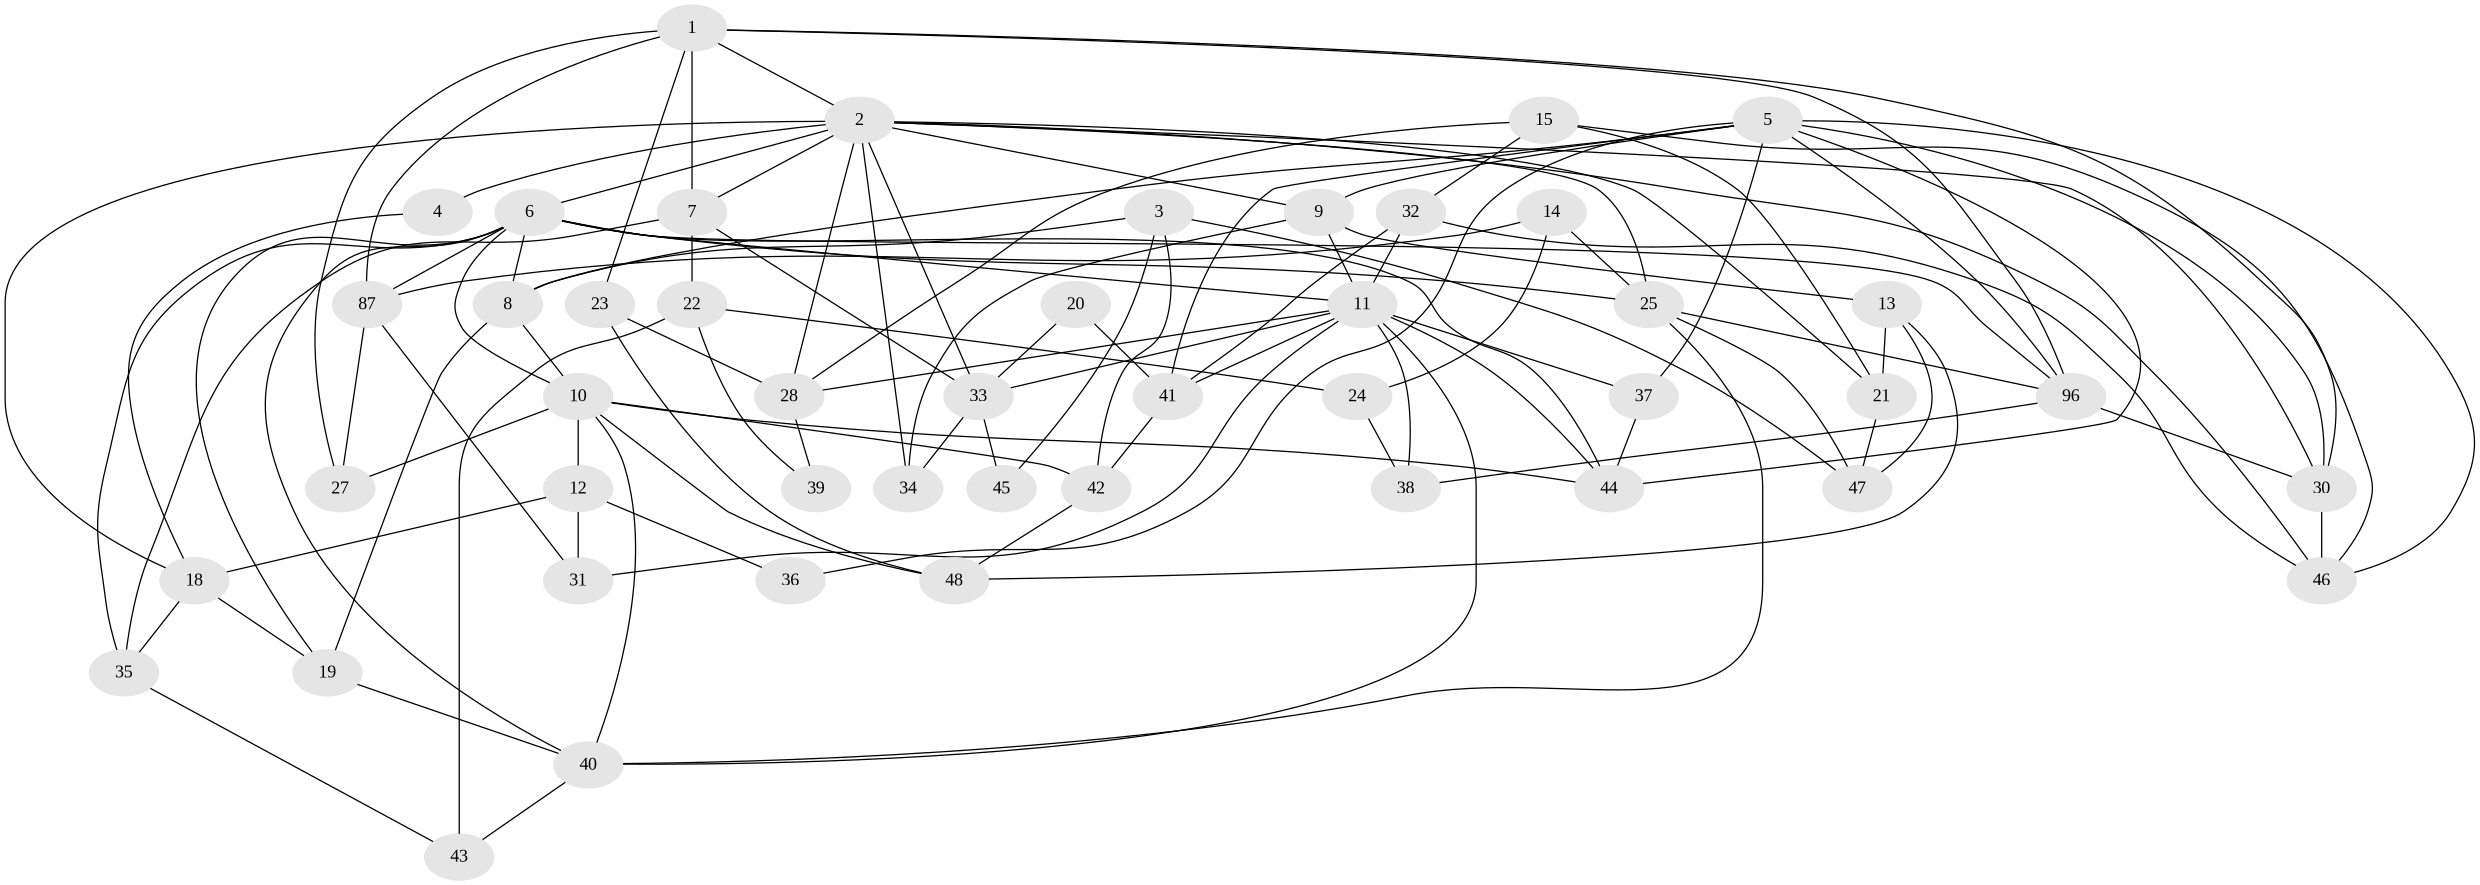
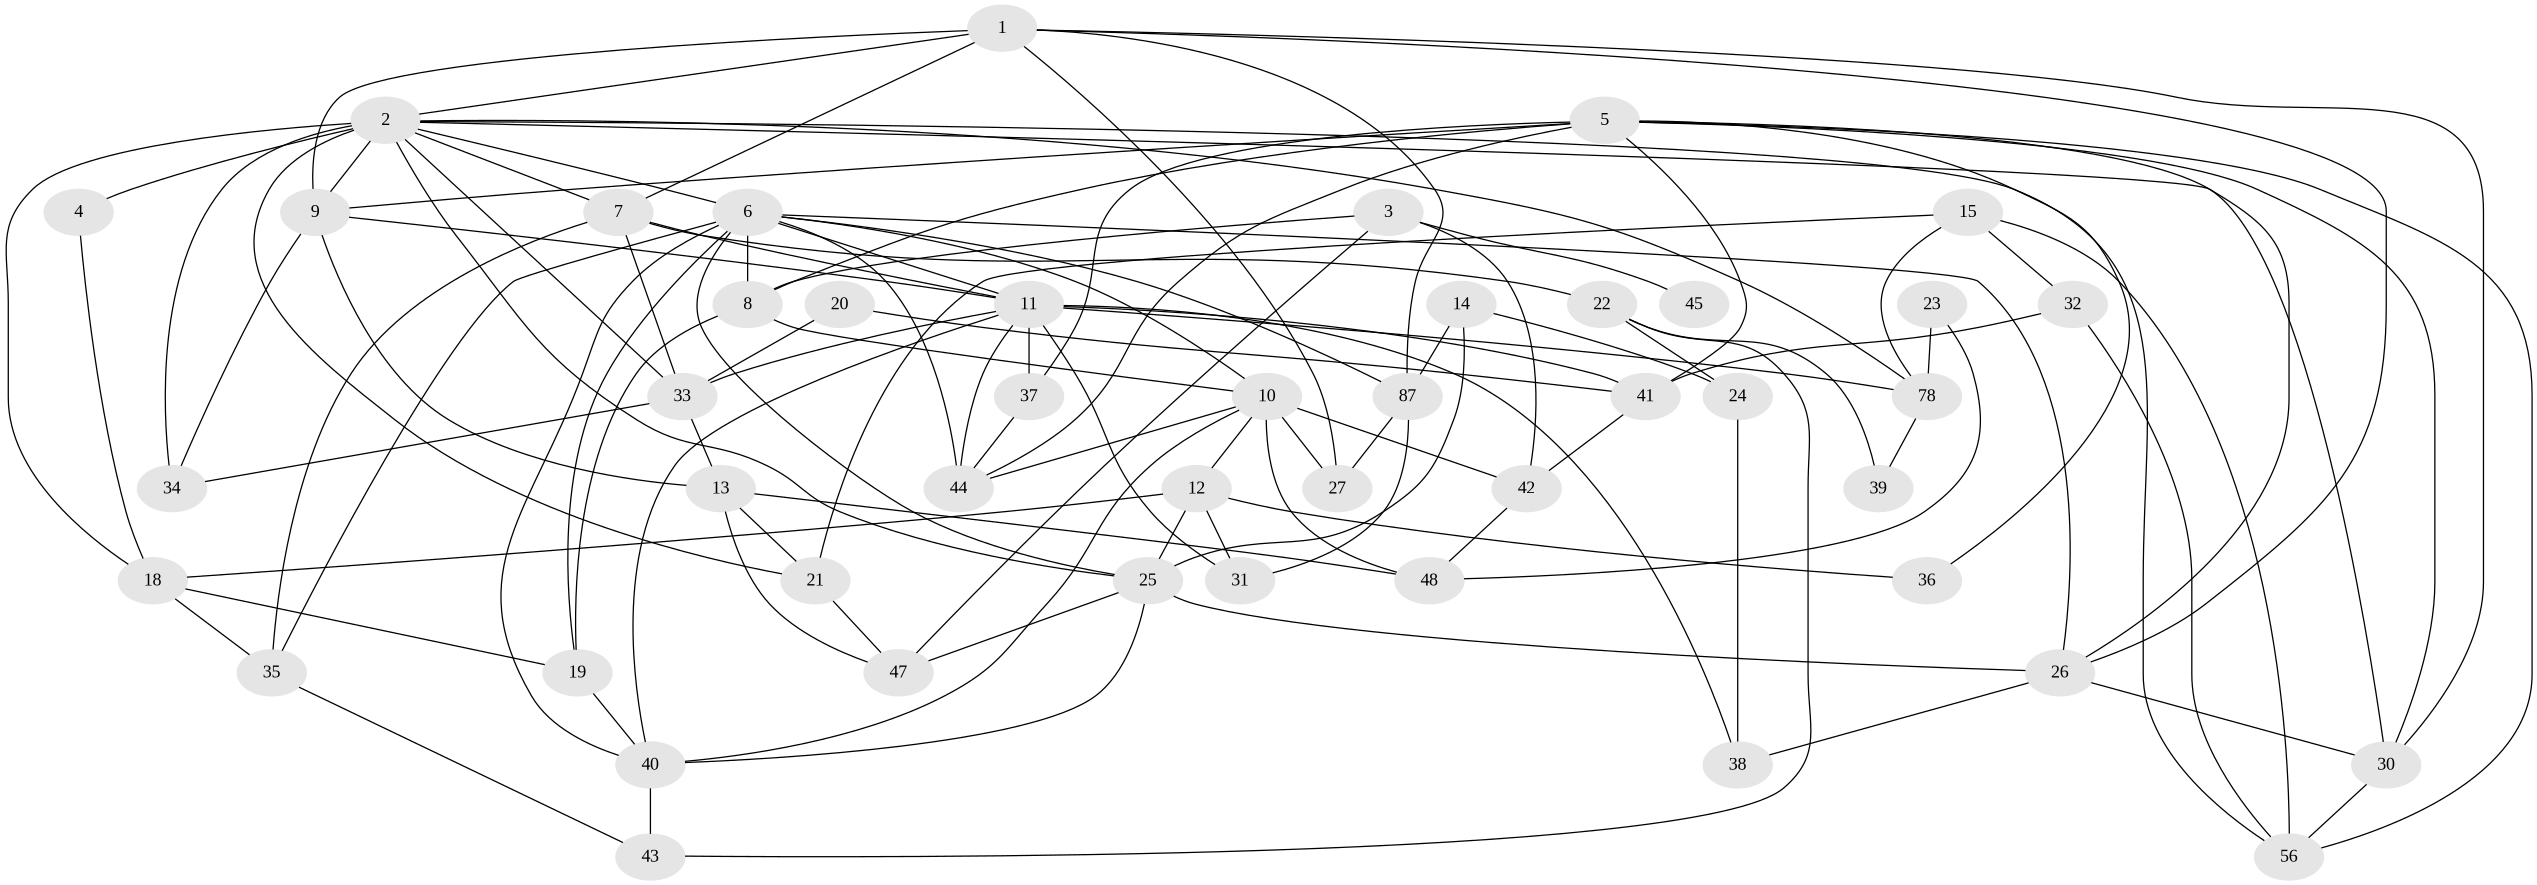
edge "1" -- "23": now "1" -- "9"
edge "32" -- "11": now "7" -- "11"
node "28": label "28" -> "78"
node "96": label "96" -> "26"
edge "33" -- "45": now "33" -- "13"
edge "12" -- "25": added
node "46": label "46" -> "56"
